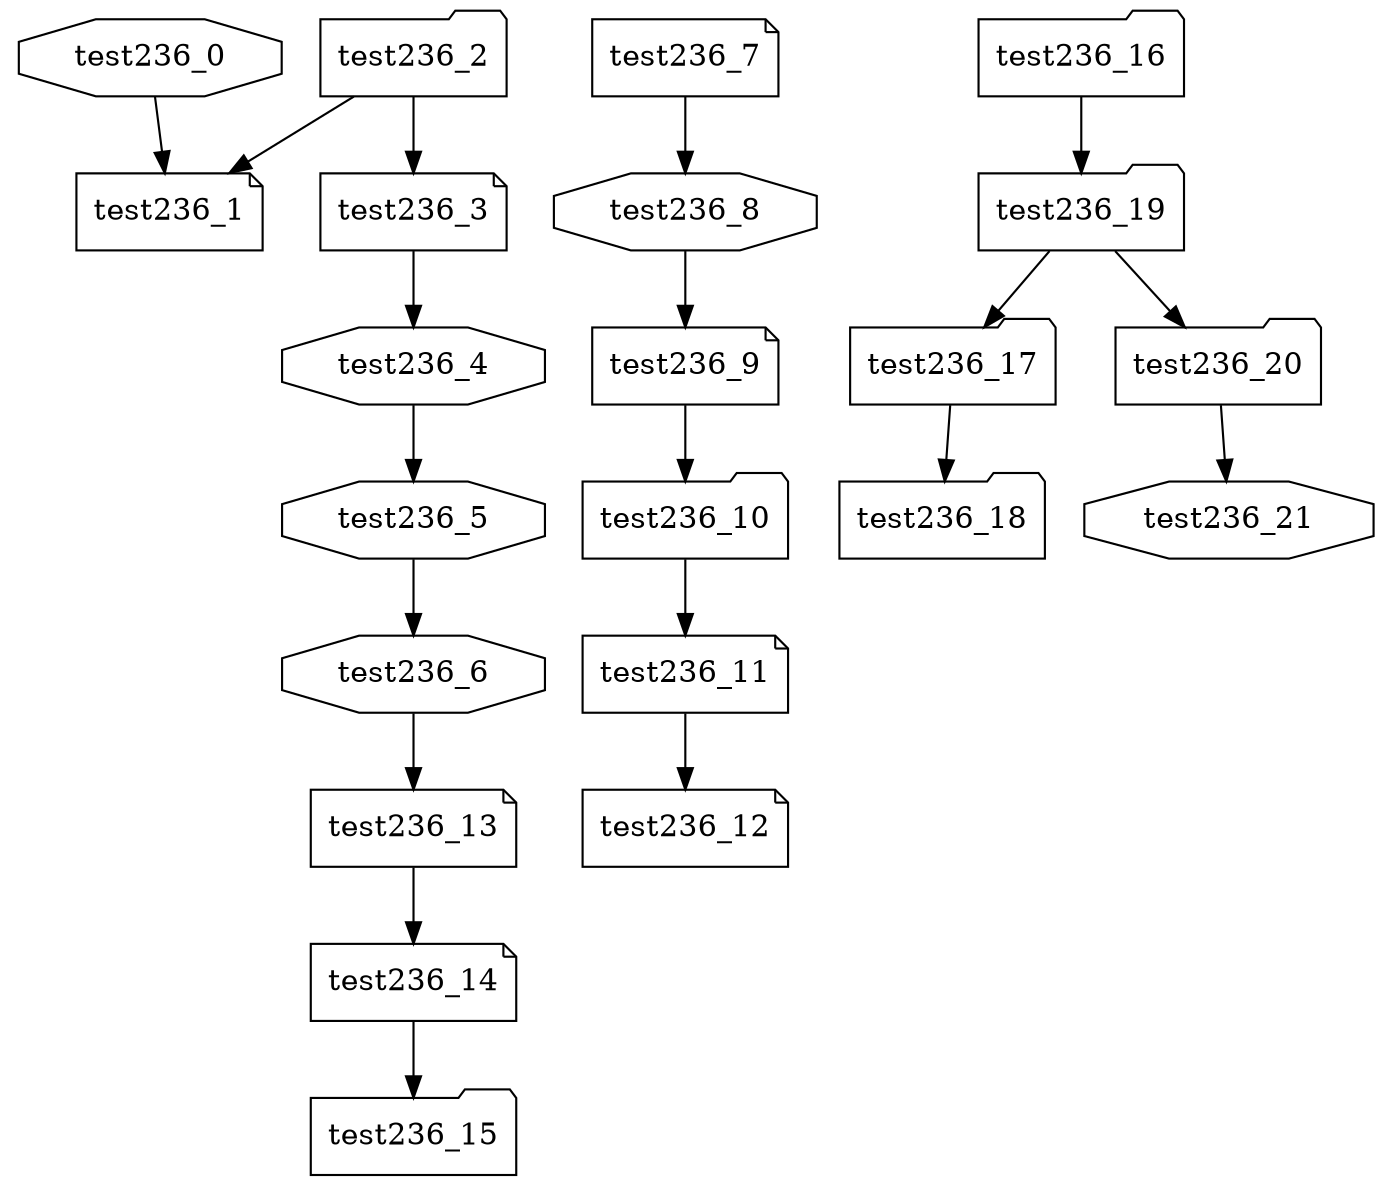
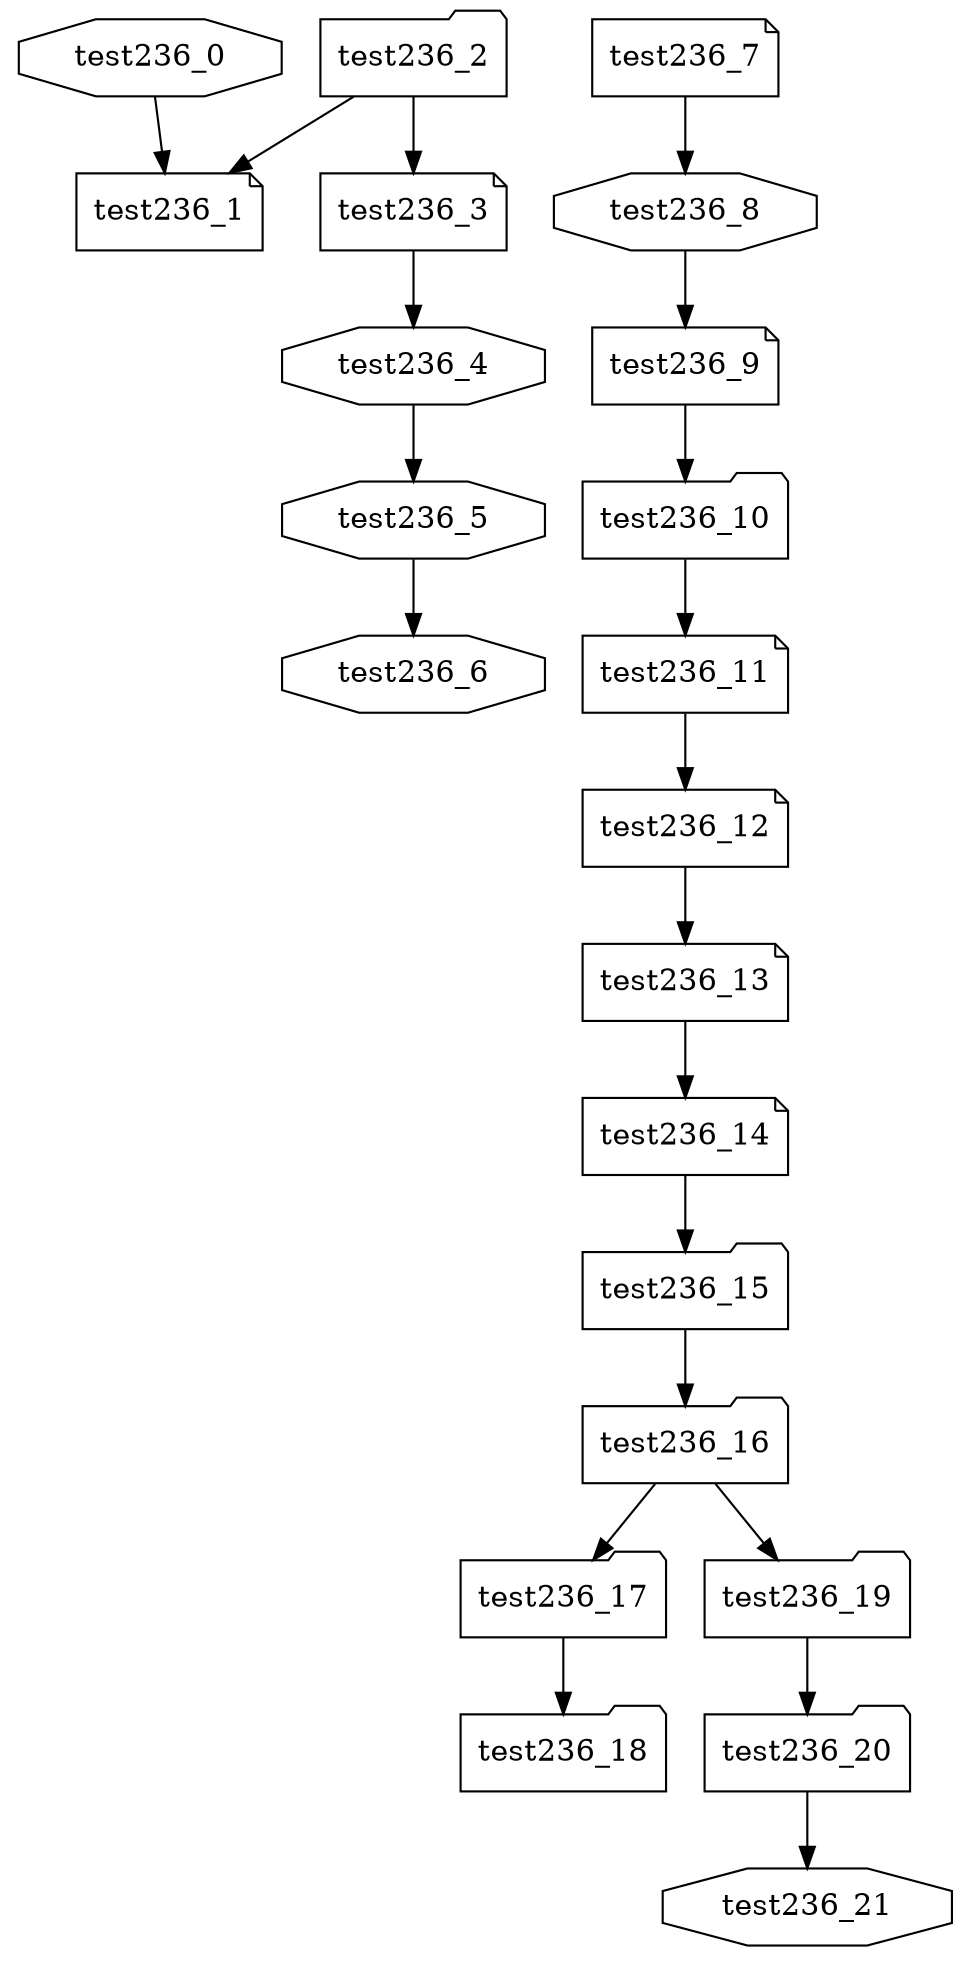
edge "test236_19" -> "test236_17": now "test236_16" -> "test236_17"
edge "test236_6" -> "test236_13": now "test236_12" -> "test236_13"
edge "test236_15" -> "test236_16": added
